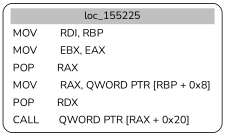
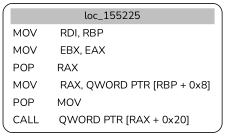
node "loc_155225": text "POP        RDX" -> "POP        MOV"
